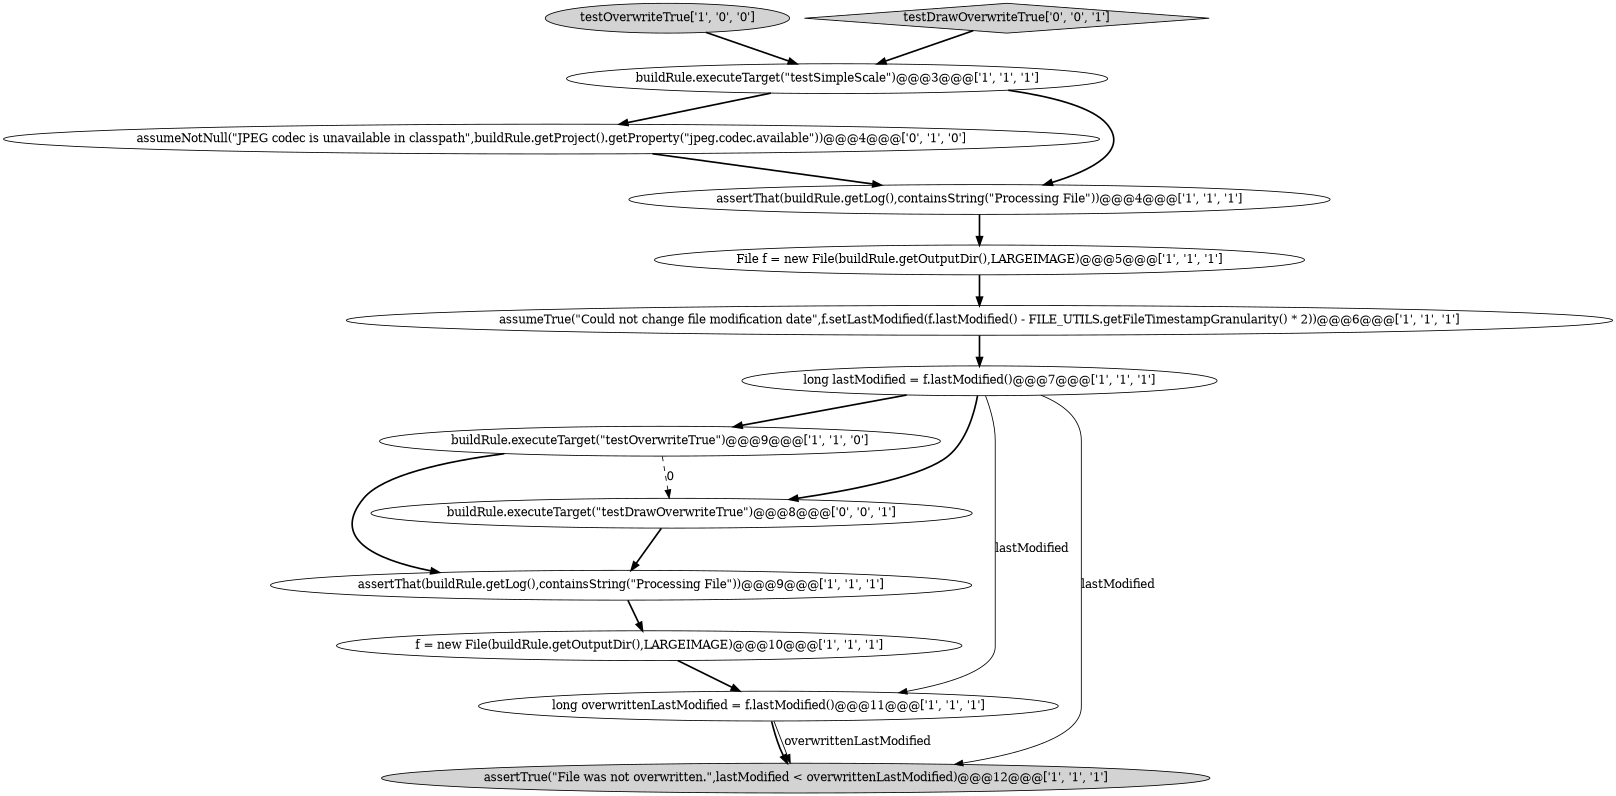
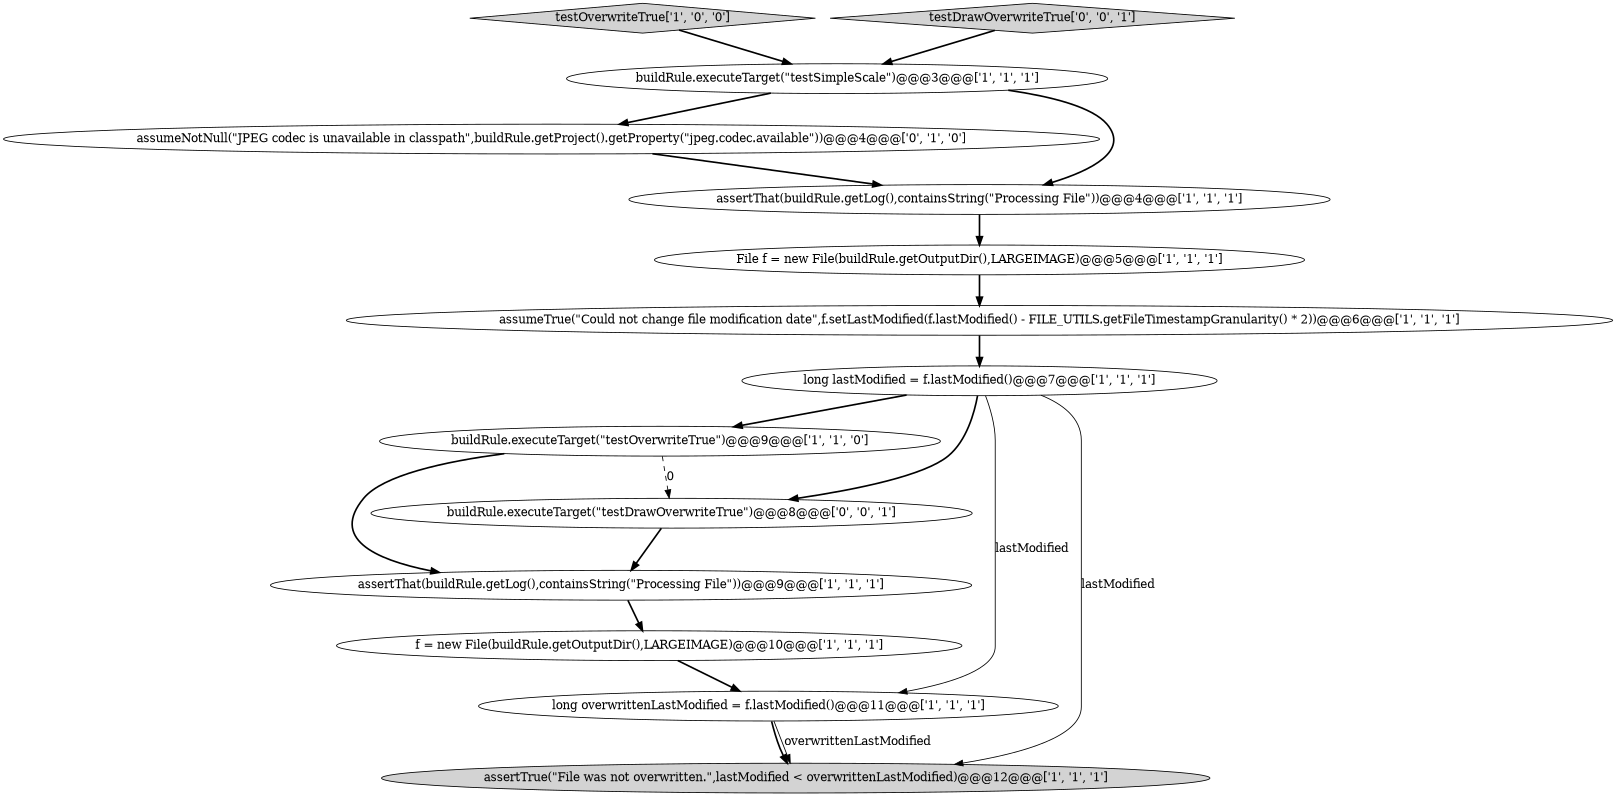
node "testOverwriteTrue['1', '0', '0']": shape ellipse -> diamond
